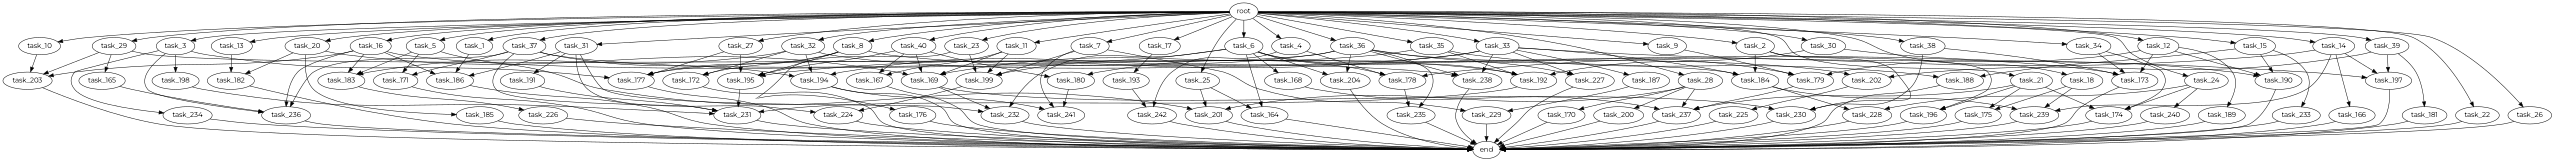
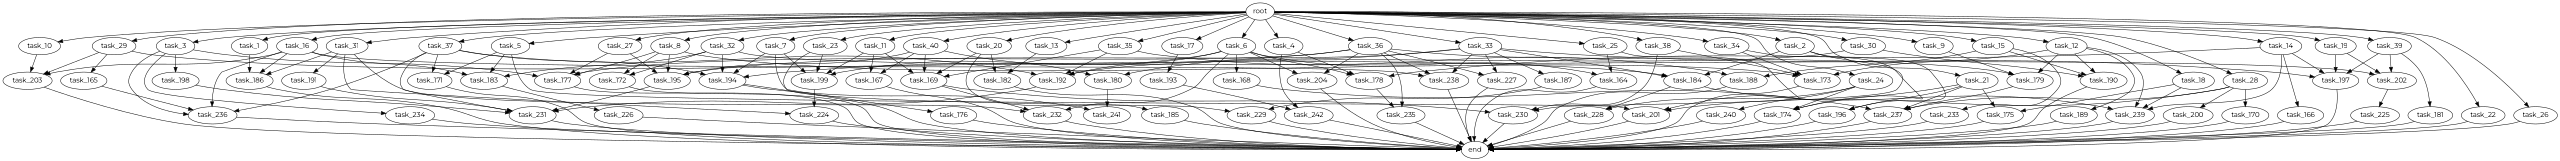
node "task_19": added
edge "task_12" -> "task_239": added
edge "task_7" -> "task_241": now "task_7" -> "task_194"
